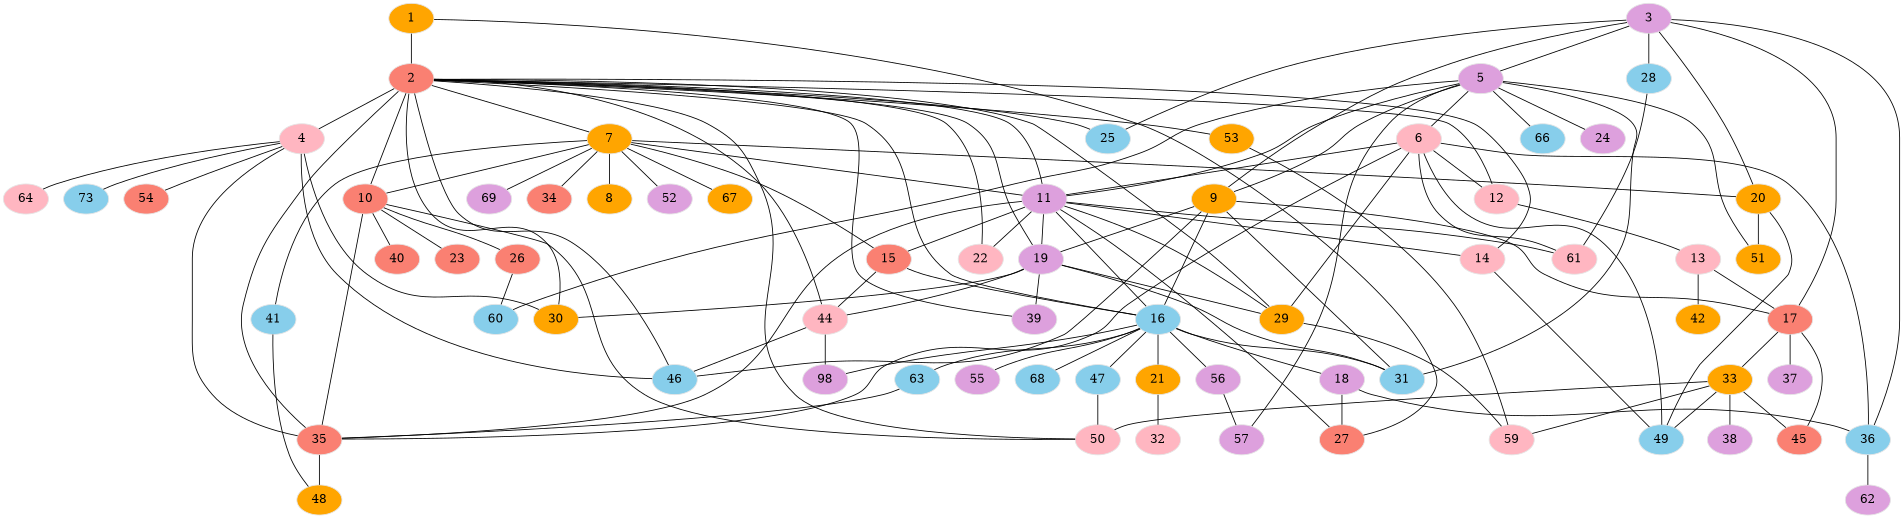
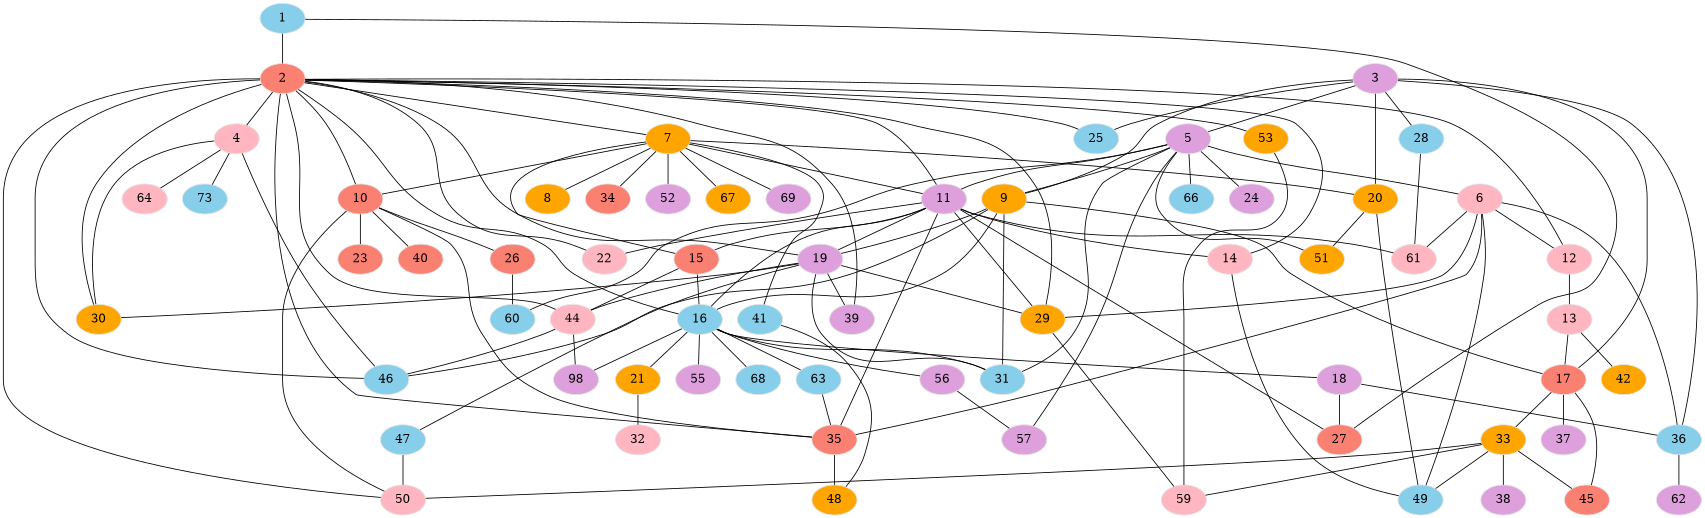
node "1": fillcolor orange -> skyblue
edge "6" -- "11": removed
node "54": removed
edge "4" -- "35": removed
edge "16" -- "47": now "19" -- "47"
